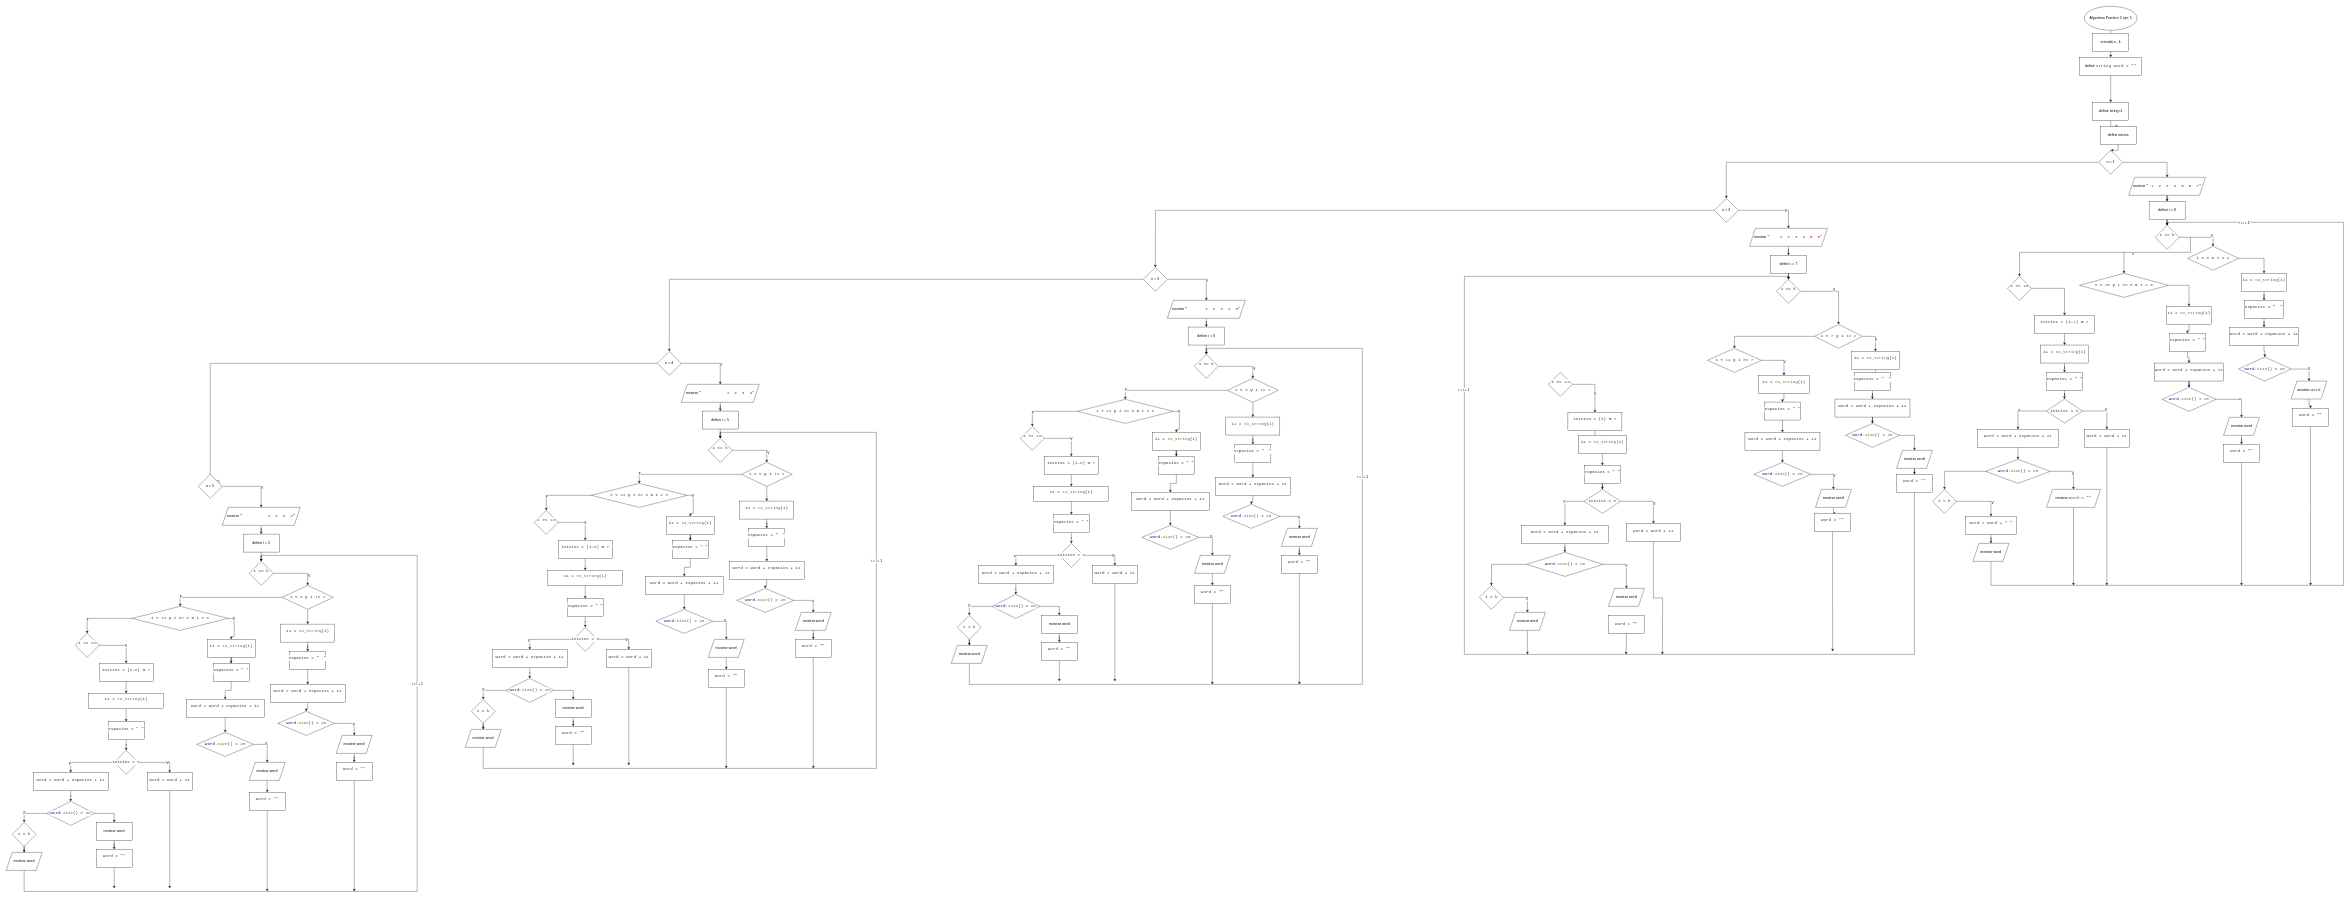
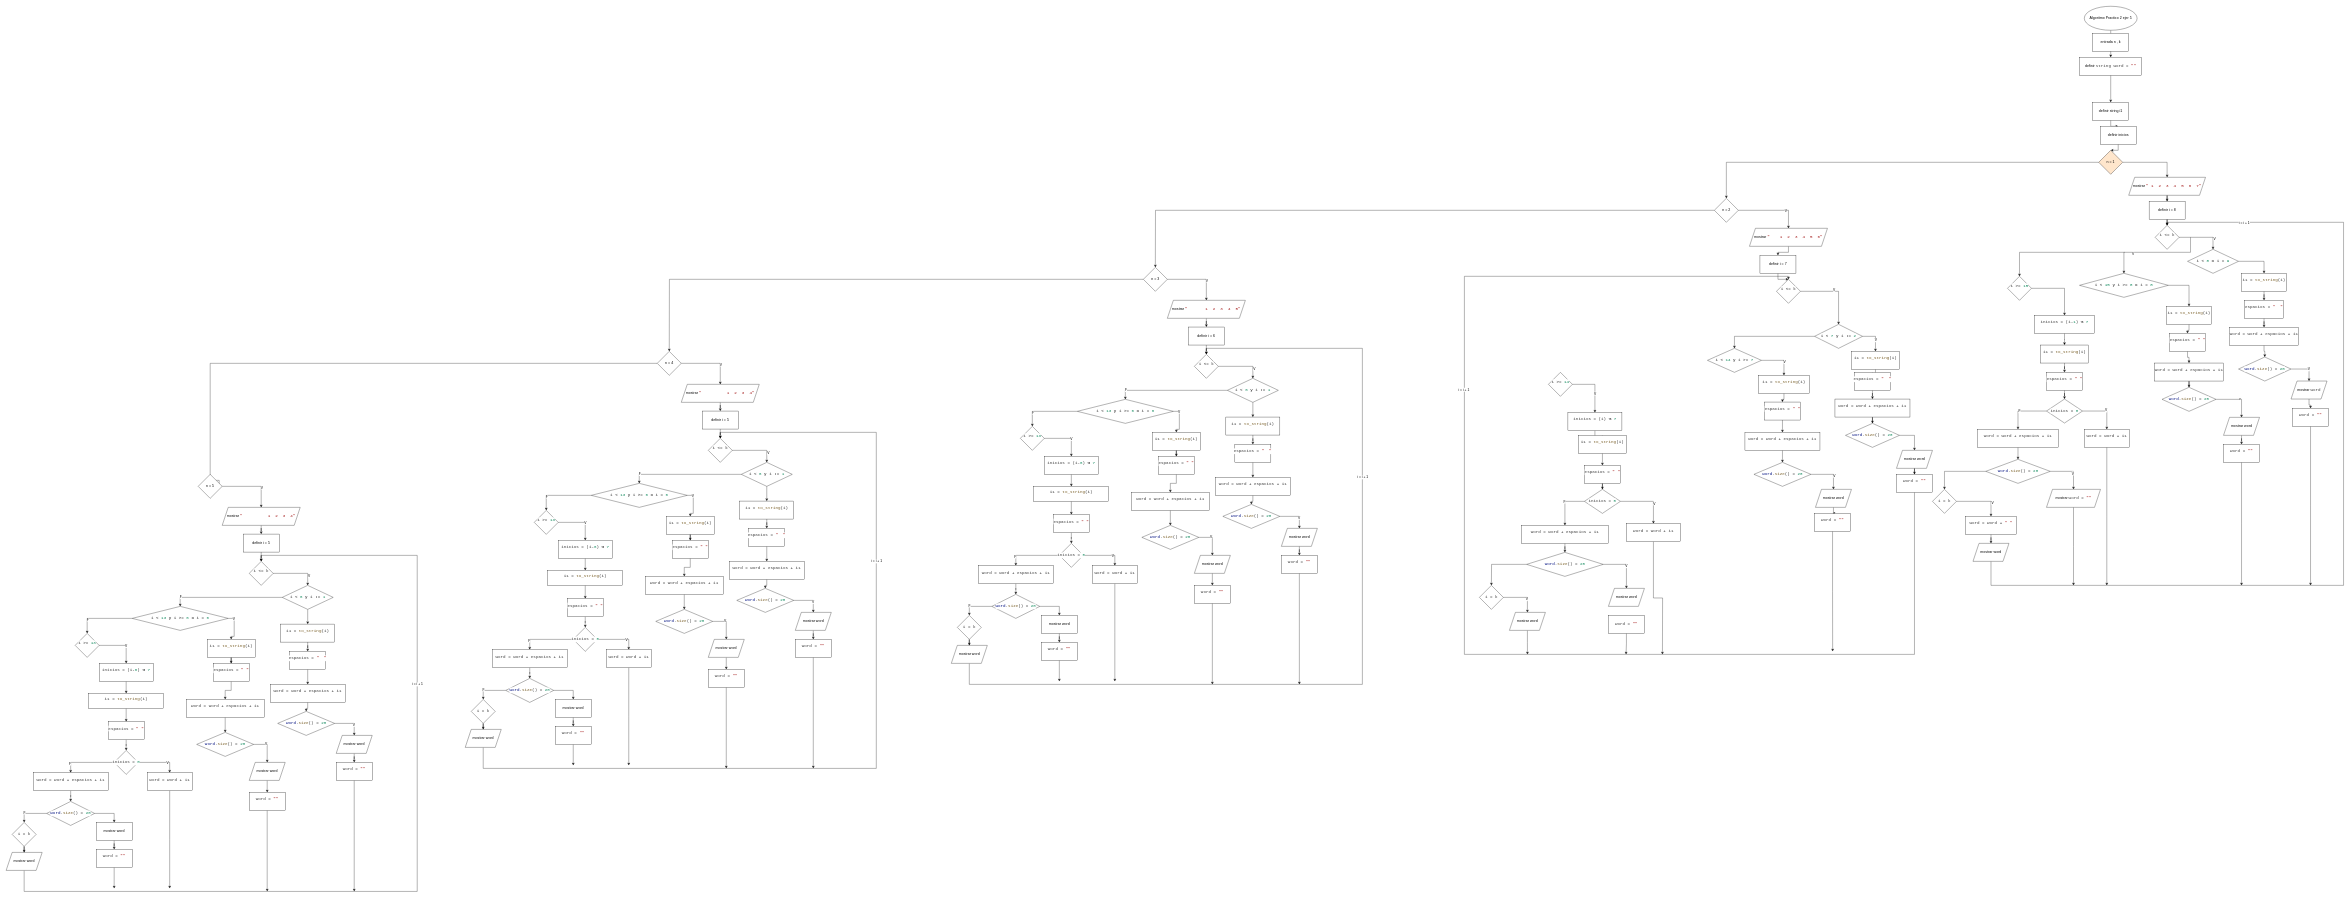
node "n = 1": fillcolor #ffffff -> #ffe6cc
node "i < 8 o i = 9": moved (2213, 258) -> (2213, 261)
node "definir i = 7": moved (1788, 264) -> (1778, 264)
